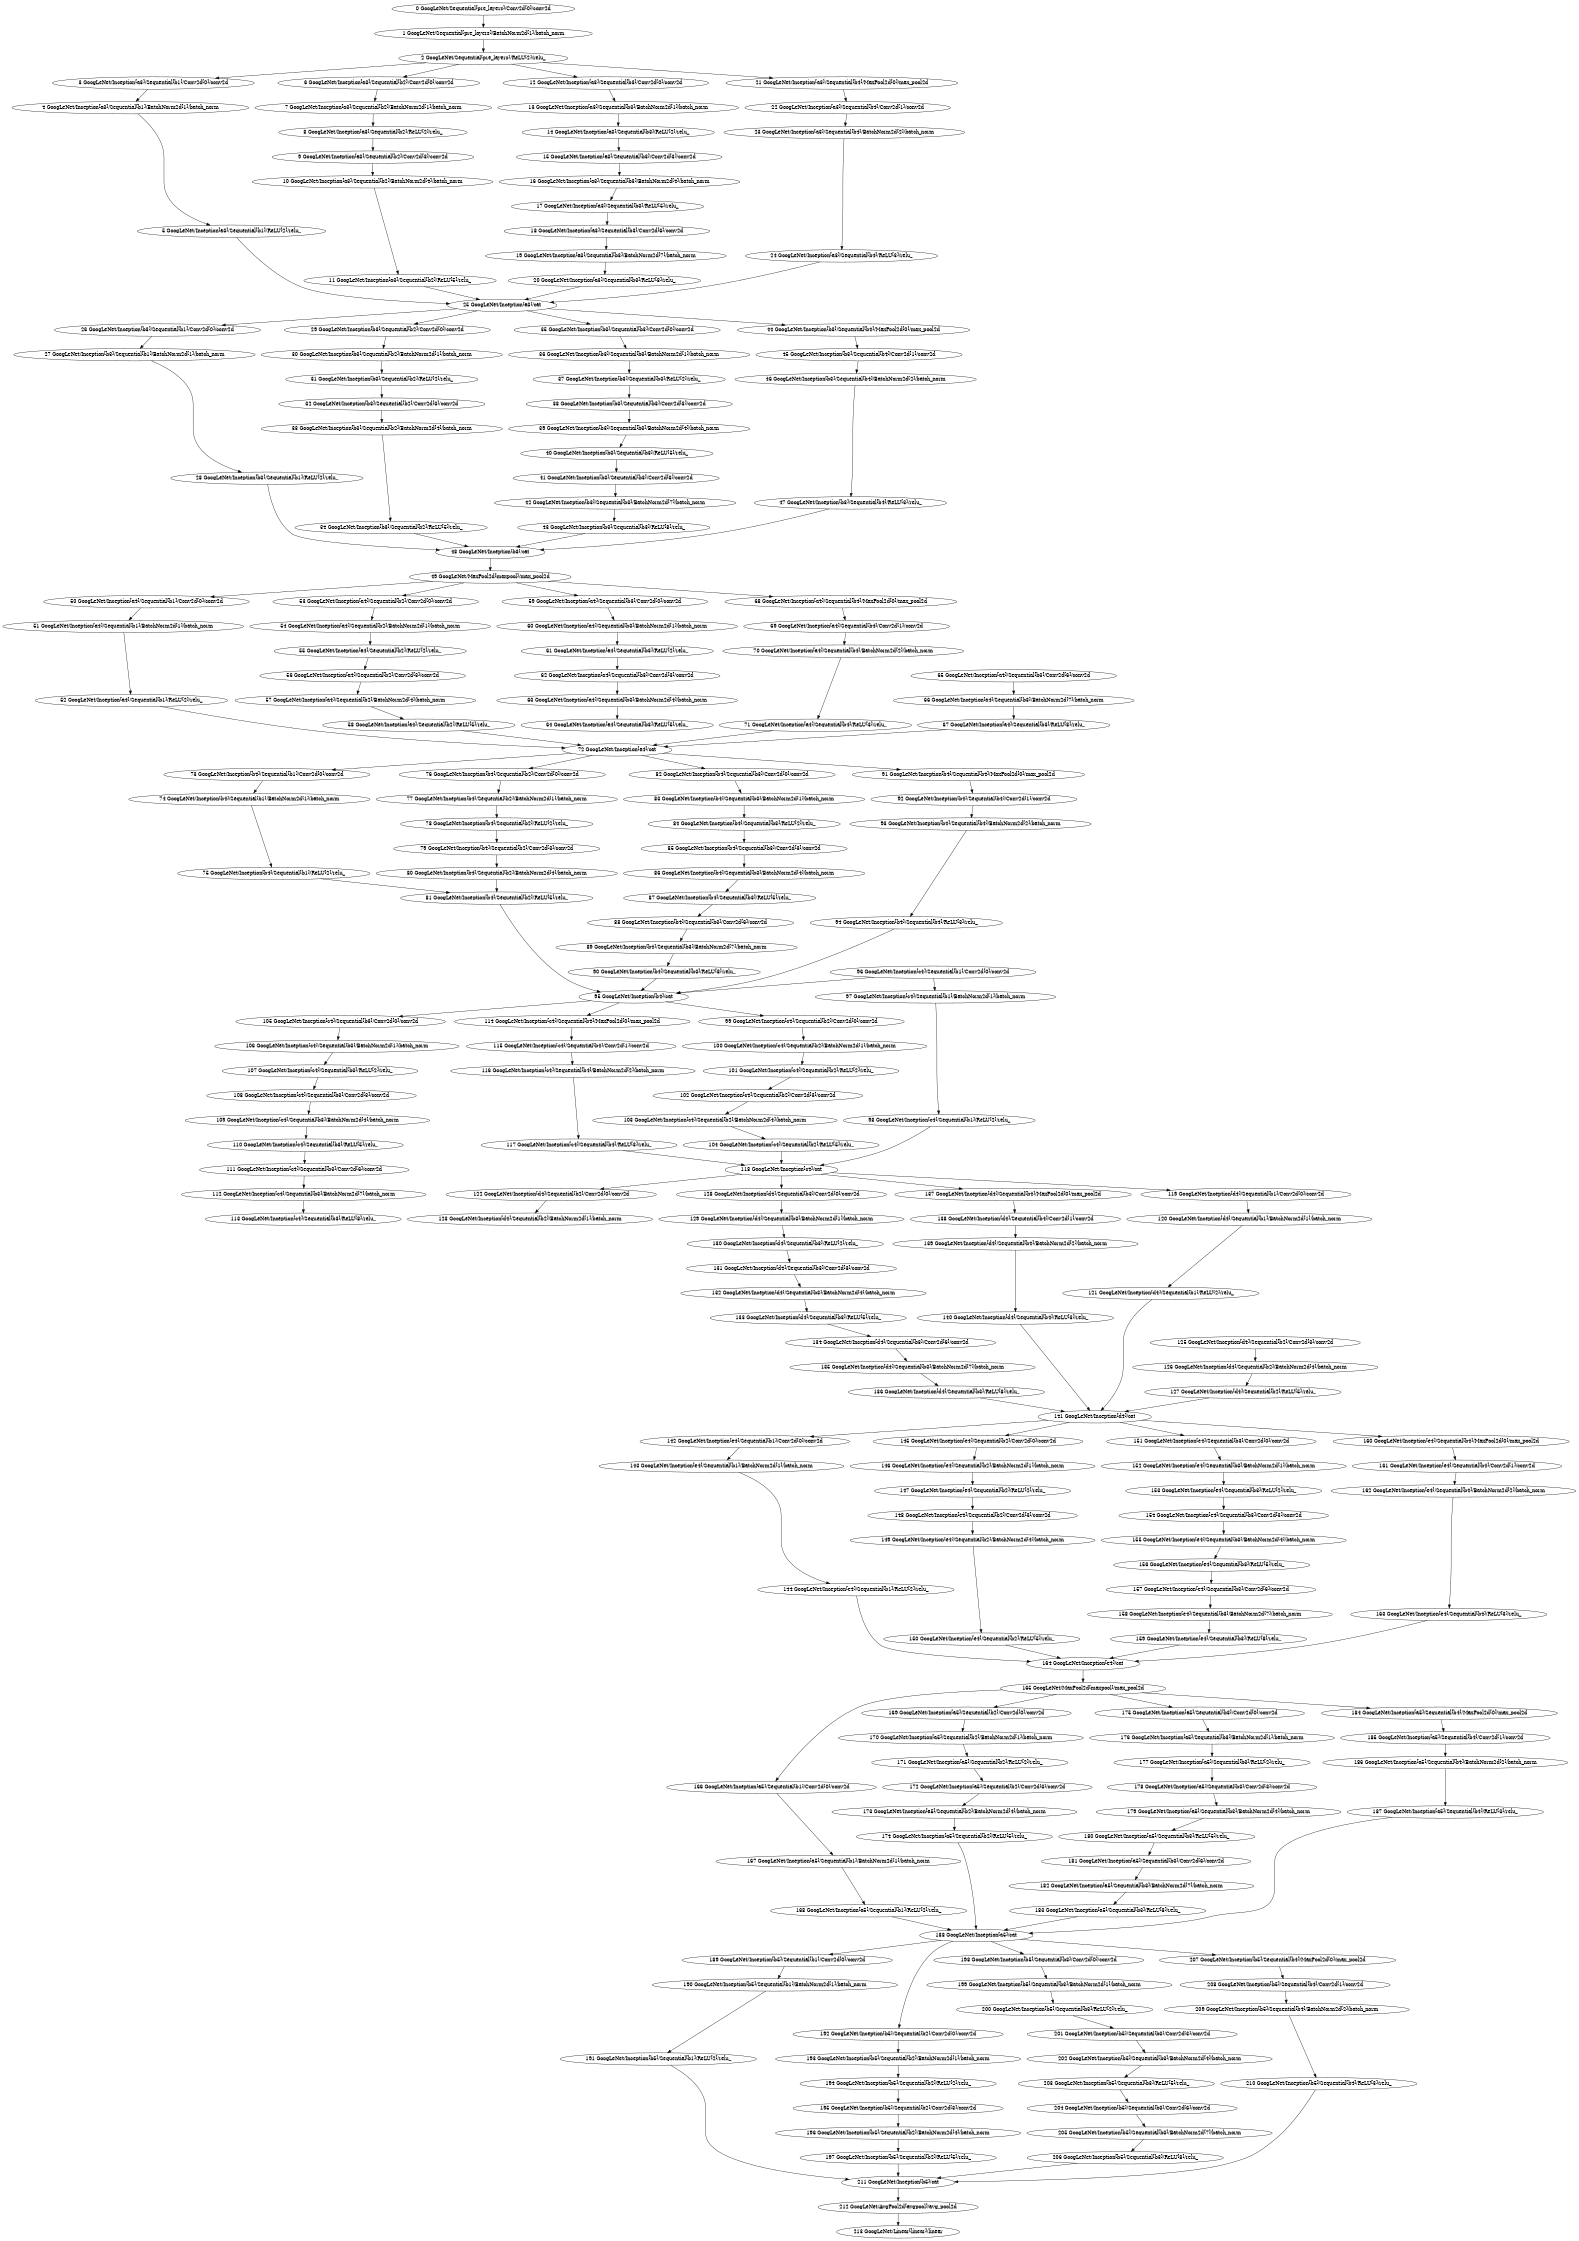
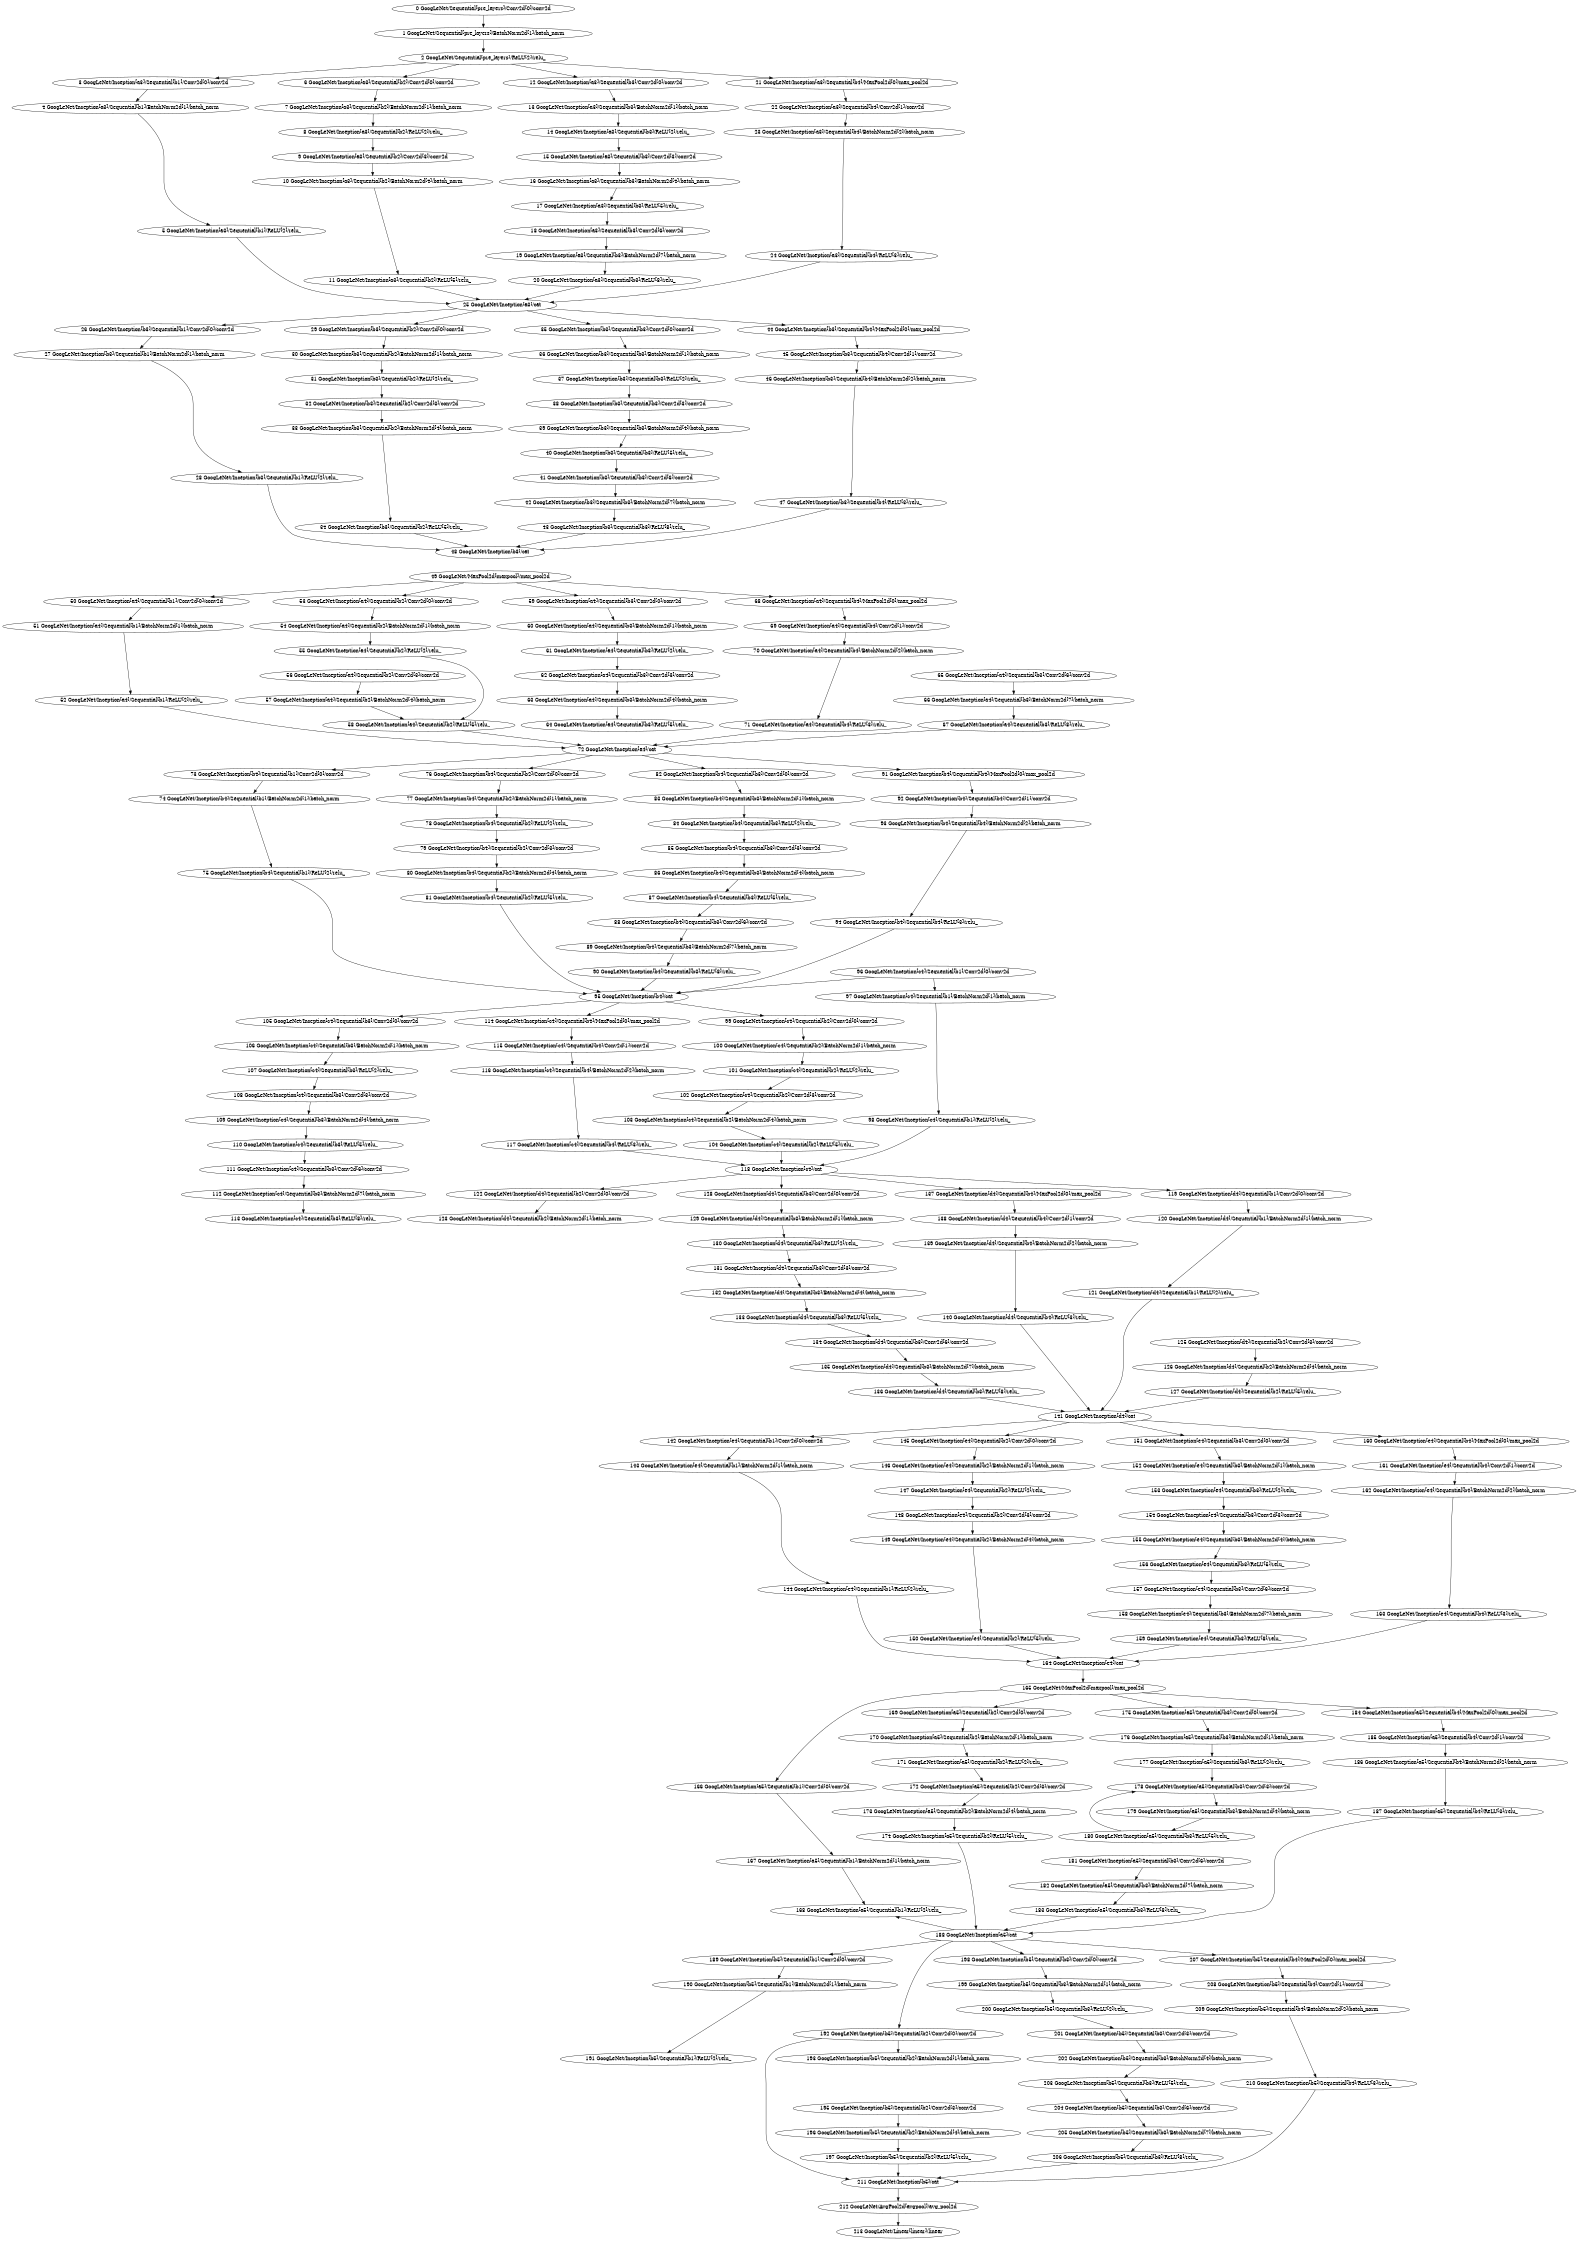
edge "48 GoogLeNet/Inception[b3]/cat" -> "49 GoogLeNet/MaxPool2d[maxpool]/max_pool2d": removed
edge "55 GoogLeNet/Inception[a4]/Sequential[b2]/ReLU[2]/relu_" -> "56 GoogLeNet/Inception[a4]/Sequential[b2]/Conv2d[3]/conv2d": now "55 GoogLeNet/Inception[a4]/Sequential[b2]/ReLU[2]/relu_" -> "58 GoogLeNet/Inception[a4]/Sequential[b2]/ReLU[5]/relu_"
edge "75 GoogLeNet/Inception[b4]/Sequential[b1]/ReLU[2]/relu_" -> "81 GoogLeNet/Inception[b4]/Sequential[b2]/ReLU[5]/relu_": now "75 GoogLeNet/Inception[b4]/Sequential[b1]/ReLU[2]/relu_" -> "95 GoogLeNet/Inception[b4]/cat"
edge "180 GoogLeNet/Inception[a5]/Sequential[b3]/ReLU[5]/relu_" -> "181 GoogLeNet/Inception[a5]/Sequential[b3]/Conv2d[6]/conv2d": now "180 GoogLeNet/Inception[a5]/Sequential[b3]/ReLU[5]/relu_" -> "178 GoogLeNet/Inception[a5]/Sequential[b3]/Conv2d[3]/conv2d"
edge "168 GoogLeNet/Inception[a5]/Sequential[b1]/ReLU[2]/relu_" -> "188 GoogLeNet/Inception[a5]/cat": reversed
node "194 GoogLeNet/Inception[b5]/Sequential[b2]/ReLU[2]/relu_": removed
edge "191 GoogLeNet/Inception[b5]/Sequential[b1]/ReLU[2]/relu_" -> "211 GoogLeNet/Inception[b5]/cat": now "192 GoogLeNet/Inception[b5]/Sequential[b2]/Conv2d[0]/conv2d" -> "211 GoogLeNet/Inception[b5]/cat"
